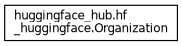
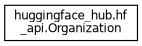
node "huggingface_hub.hf _huggingface.Organization": label "huggingface_hub.hf _huggingface.Organization" -> "huggingface_hub.hf _api.Organization"
